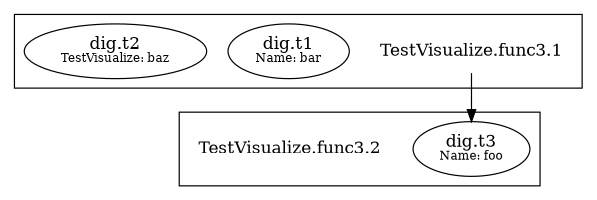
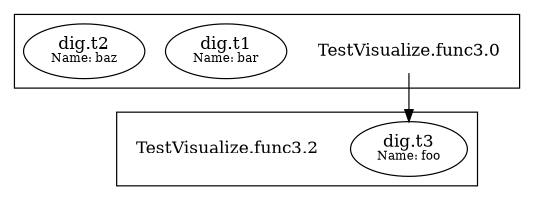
node "TestVisualize.func3.1": label "TestVisualize.func3.1" -> "TestVisualize.func3.0"
node "dig.t2": text "TestVisualize: baz" -> "Name: baz"
